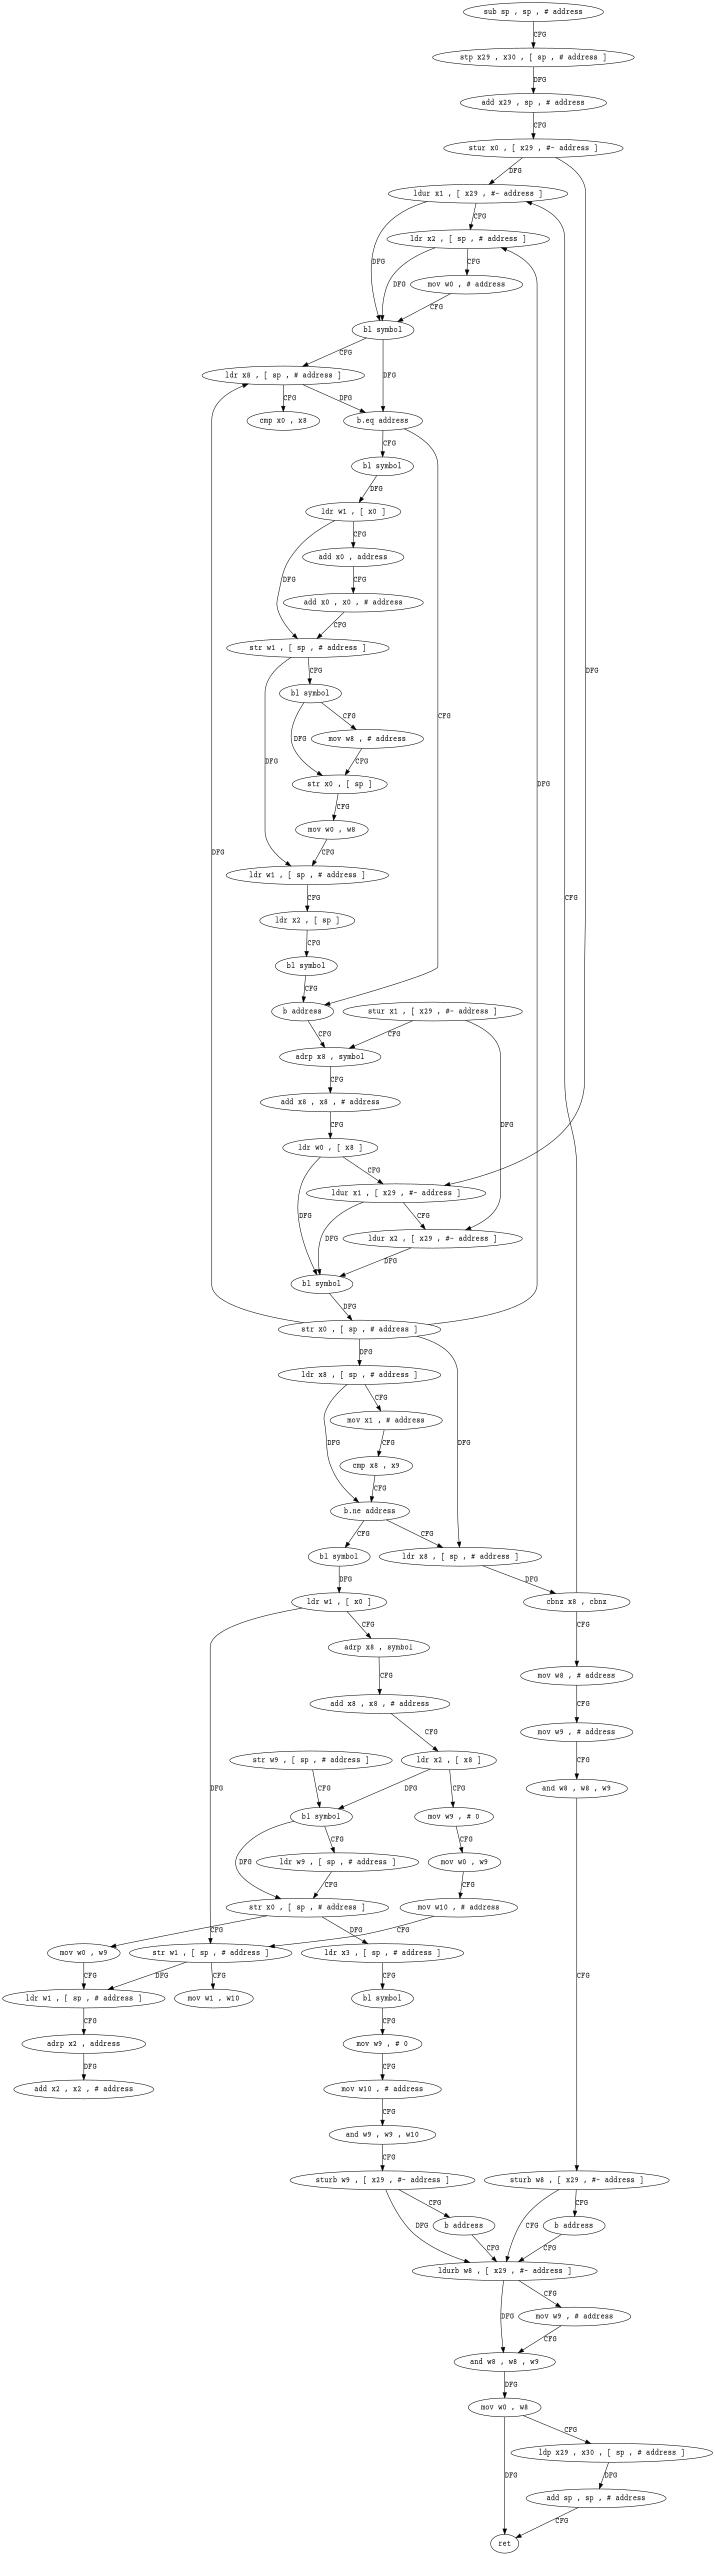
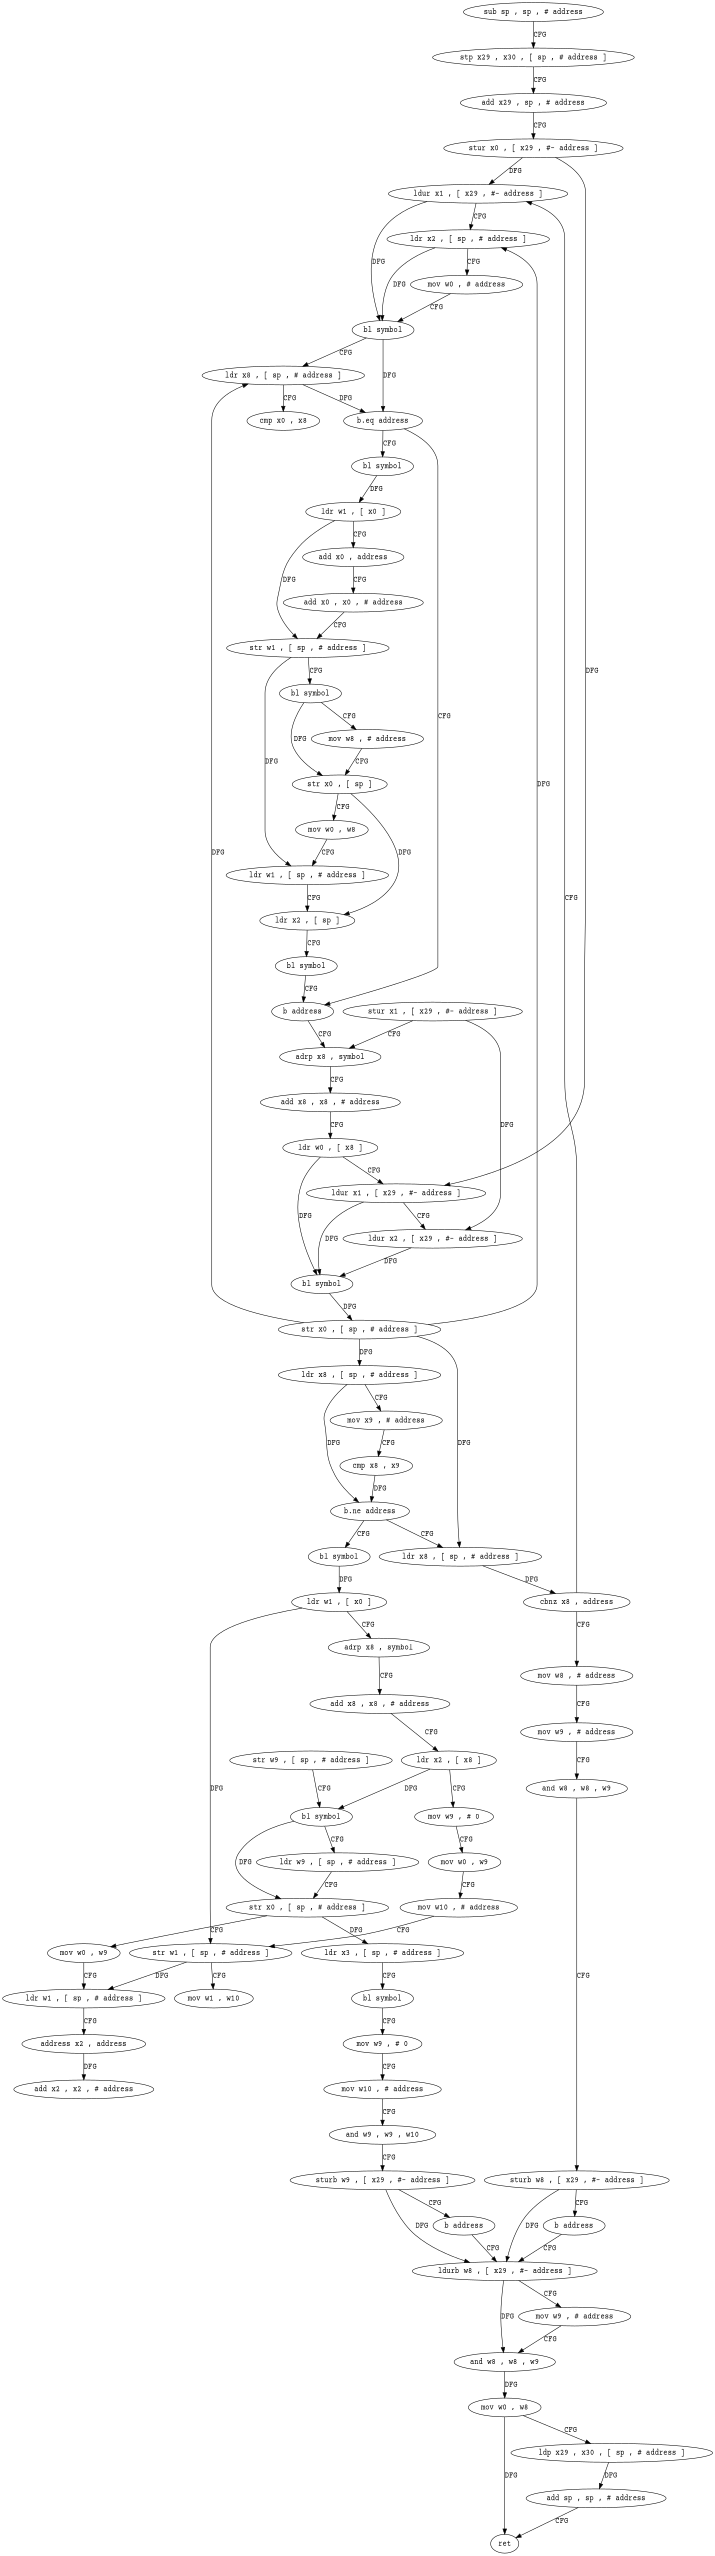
edge "stp x29 , x30 , [ sp , # address ]" -> "add x29 , sp , # address": label "DFG" -> "CFG"
edge "str x0 , [ sp ]" -> "ldr x2 , [ sp ]": added, label "DFG"
node "mov x1 , # address": label "mov x1 , # address" -> "mov x9 , # address"
edge "cmp x8 , x9" -> "b.ne address": label "CFG" -> "DFG"
node "cbnz x8 , cbnz": label "cbnz x8 , cbnz" -> "cbnz x8 , address"
node "adrp x2 , address": label "adrp x2 , address" -> "address x2 , address"
edge "sturb w8 , [ x29 , #- address ]" -> "ldurb w8 , [ x29 , #- address ]": label "CFG" -> "DFG"
